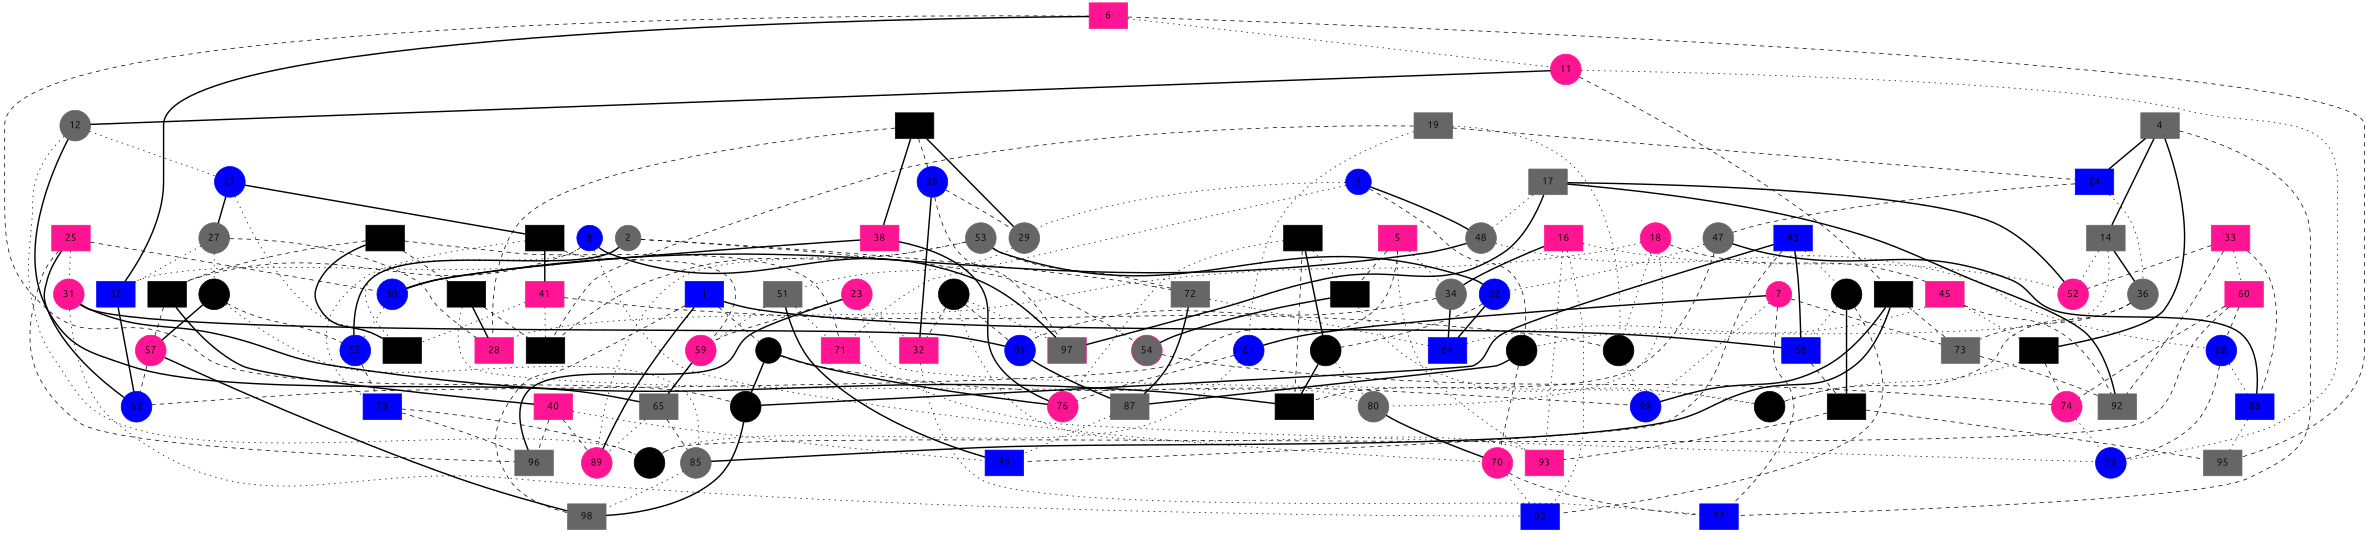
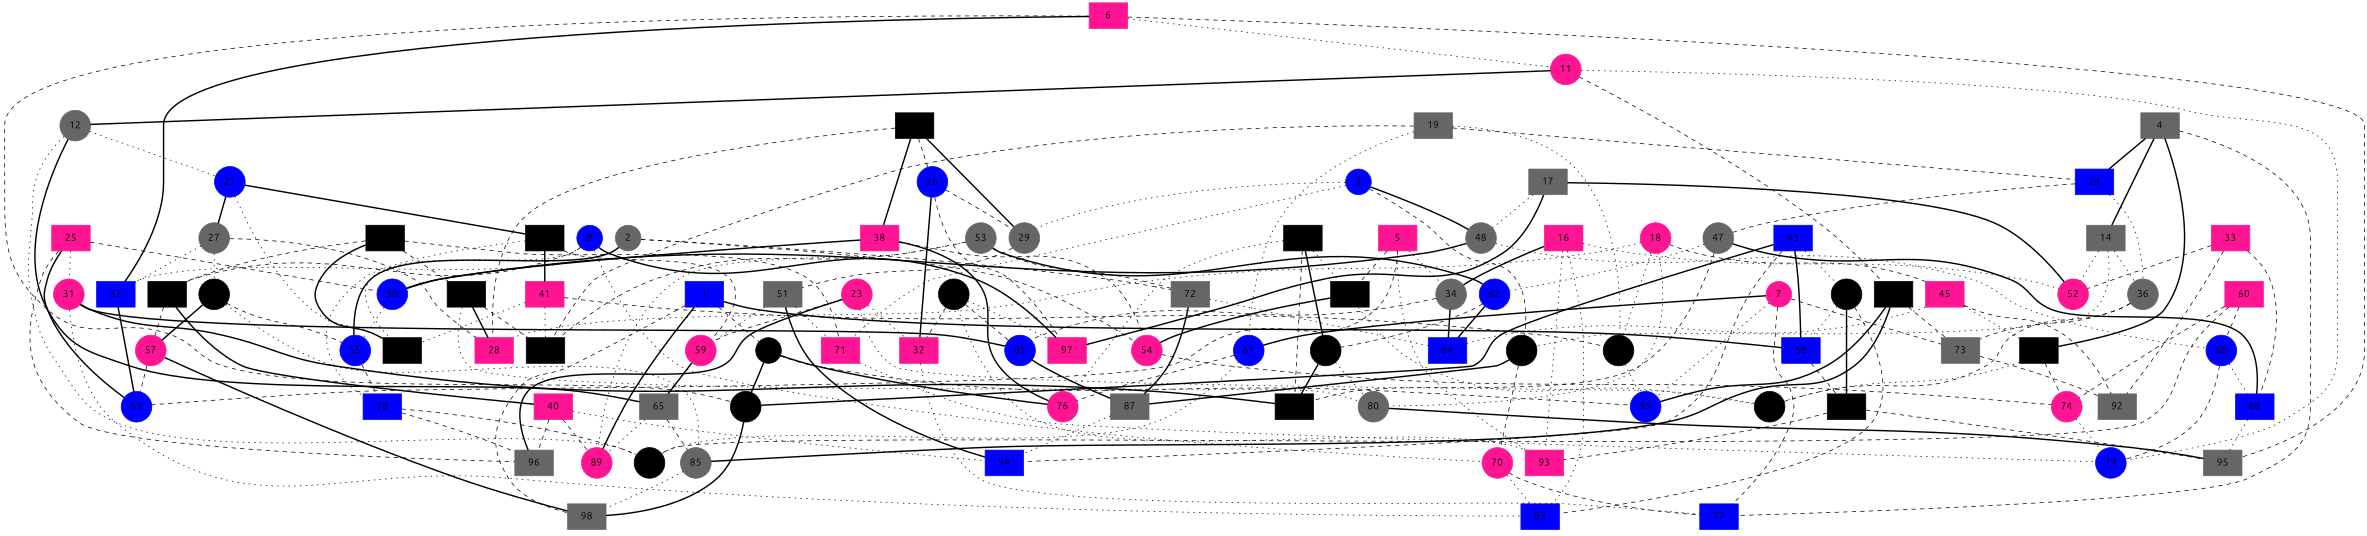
edge "17" -- "92": removed
edge "38" -- "54": added
edge "14" -- "36": style bold -> dotted
edge "33" -- "60": removed
edge "29" -- "51": style dotted -> dashed
node "97": fillcolor gray40 -> deeppink
node "54": fillcolor gray40 -> deeppink
edge "80" -- "70": now "80" -- "95"
